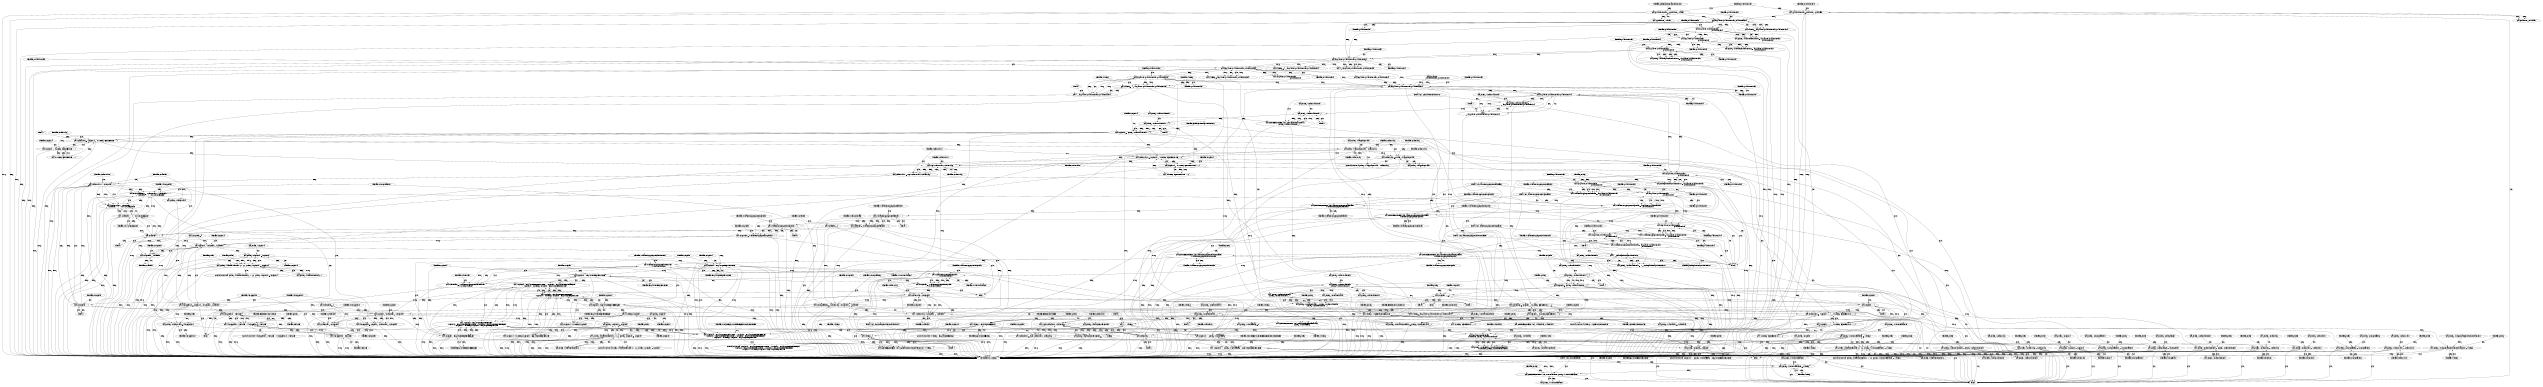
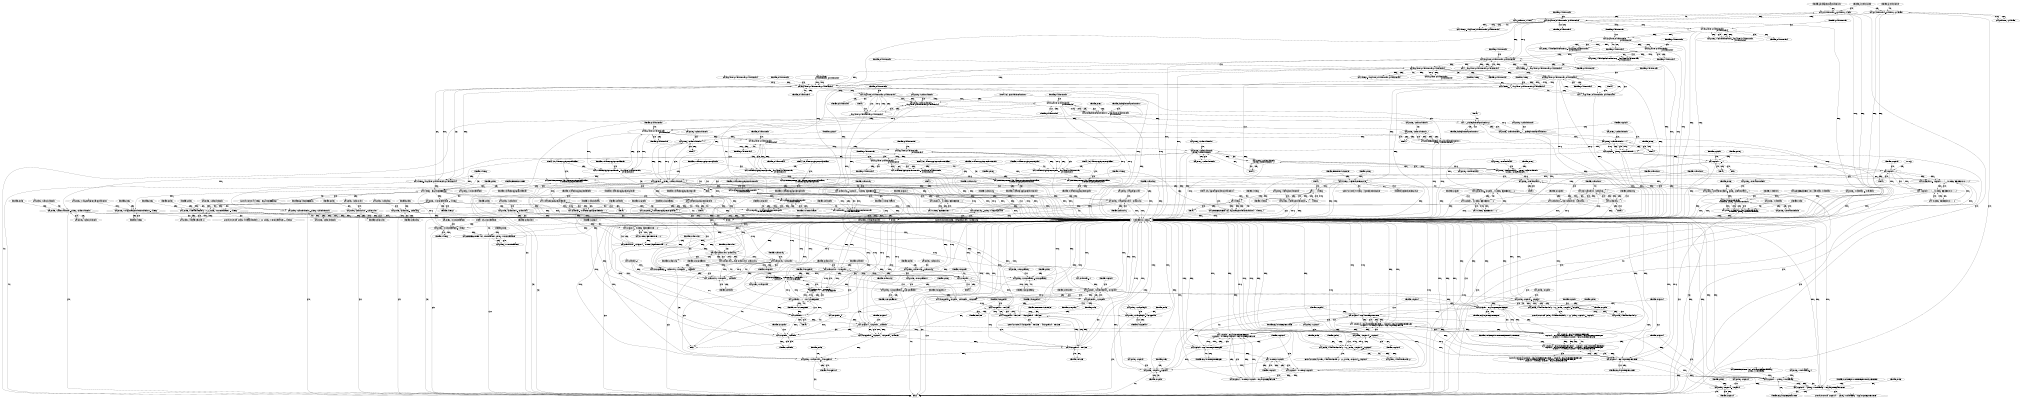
node "1001065": added
edge "(Call,u2_pic_wd + (UWORD8)(PAD_LEN_UV_H << 2))" -> "(MethodReturn,WORD32)": reversed
edge "(Call,u2_lft_ofst = 0)" -> "(Call,u2_lft_ofst >> 1)": label "DDG: " -> "CFG: "
edge "(Call,u2_pic_ht = (ps_seq->u2_frm_ht_in_mbs << 4))" -> "(Call,u2_pic_ht + (UWORD8)(PAD_LEN_Y_V << 2))": removed, label "DDG:"
edge "(Call,u2_btm_ofst = 0)" -> "(Call,u2_btm_ofst + u2_top_ofst)": removed, label "DDG:"
node "(Call,u2_pic_ht - (u2_btm_ofst + u2_top_ofst))": label "(Call,u2_pic_ht - (u2_btm_ofst + u2_top_ofst))" -> "(Call,u2_pic_ht - (u2_btm_decoded + u2_top_ofst))"
edge "(Call,ps_dec->u2_frm_wd_in_mbs = ps_seq->u2_frm_wd_in_mbs)" -> "(Call,ps_dec->u2_frm_wd_in_mbs)": reversed
